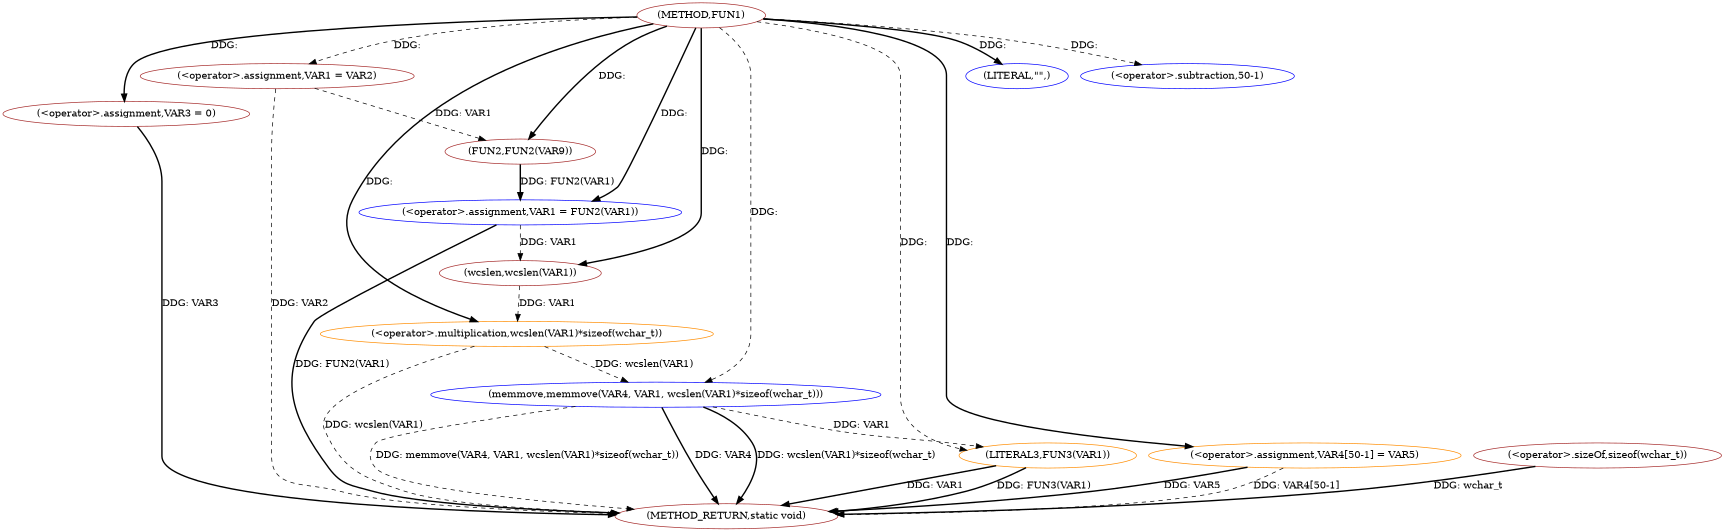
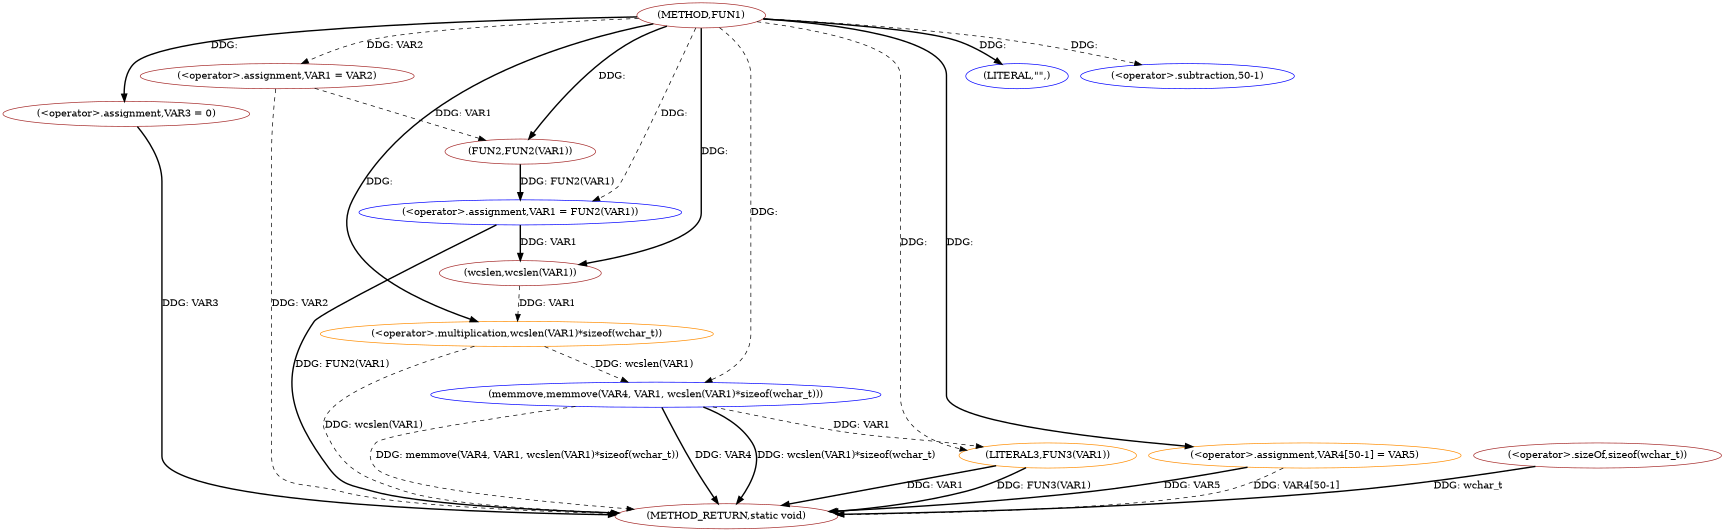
edge "(METHOD,FUN1)" -> "(<operator>.assignment,VAR1 = VAR2)": label "DDG: " -> "DDG: VAR2"
edge "(METHOD,FUN1)" -> "(<operator>.assignment,VAR1 = FUN2(VAR1))": style bold -> dashed
node "(FUN2,FUN2(VAR9))": label "(FUN2,FUN2(VAR9))" -> "(FUN2,FUN2(VAR1))"
edge "(<operator>.assignment,VAR1 = FUN2(VAR1))" -> "(wcslen,wcslen(VAR1))": style dashed -> bold
